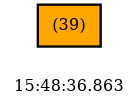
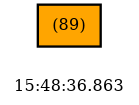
node "(39)": label "(39)" -> "(89)"
